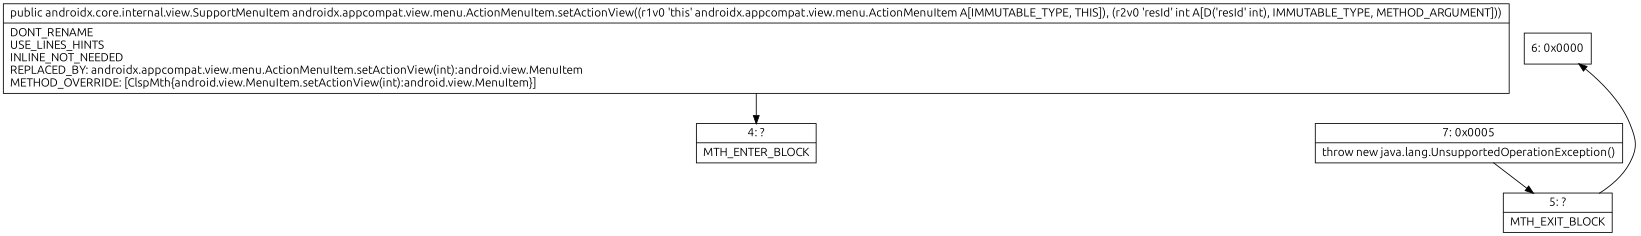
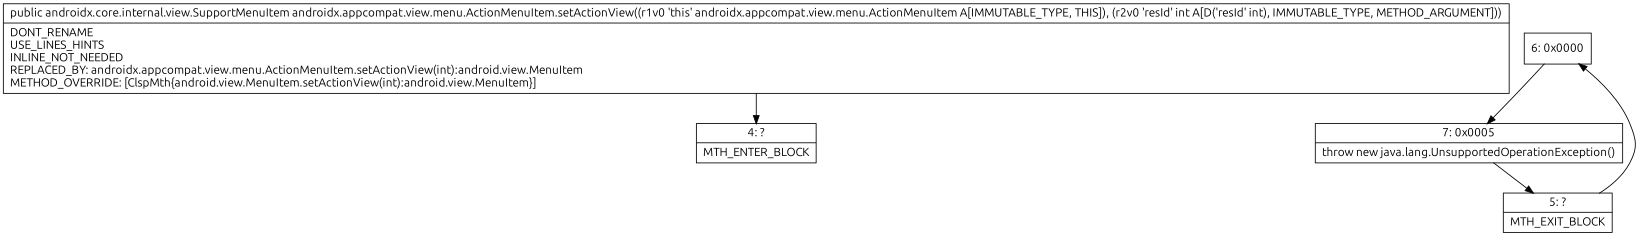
edge "6: 0x0000" -> "7: 0x0005": added
